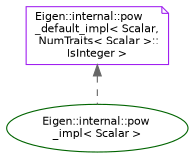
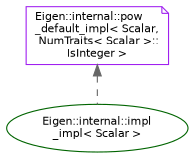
node "Eigen::internal::pow _impl< Scalar >": label "Eigen::internal::pow _impl< Scalar >" -> "Eigen::internal::impl _impl< Scalar >"
